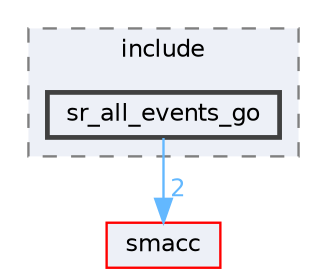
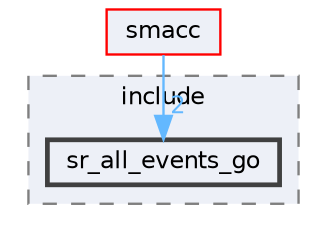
edge "sr_all_events_go" -> "smacc": reversed
